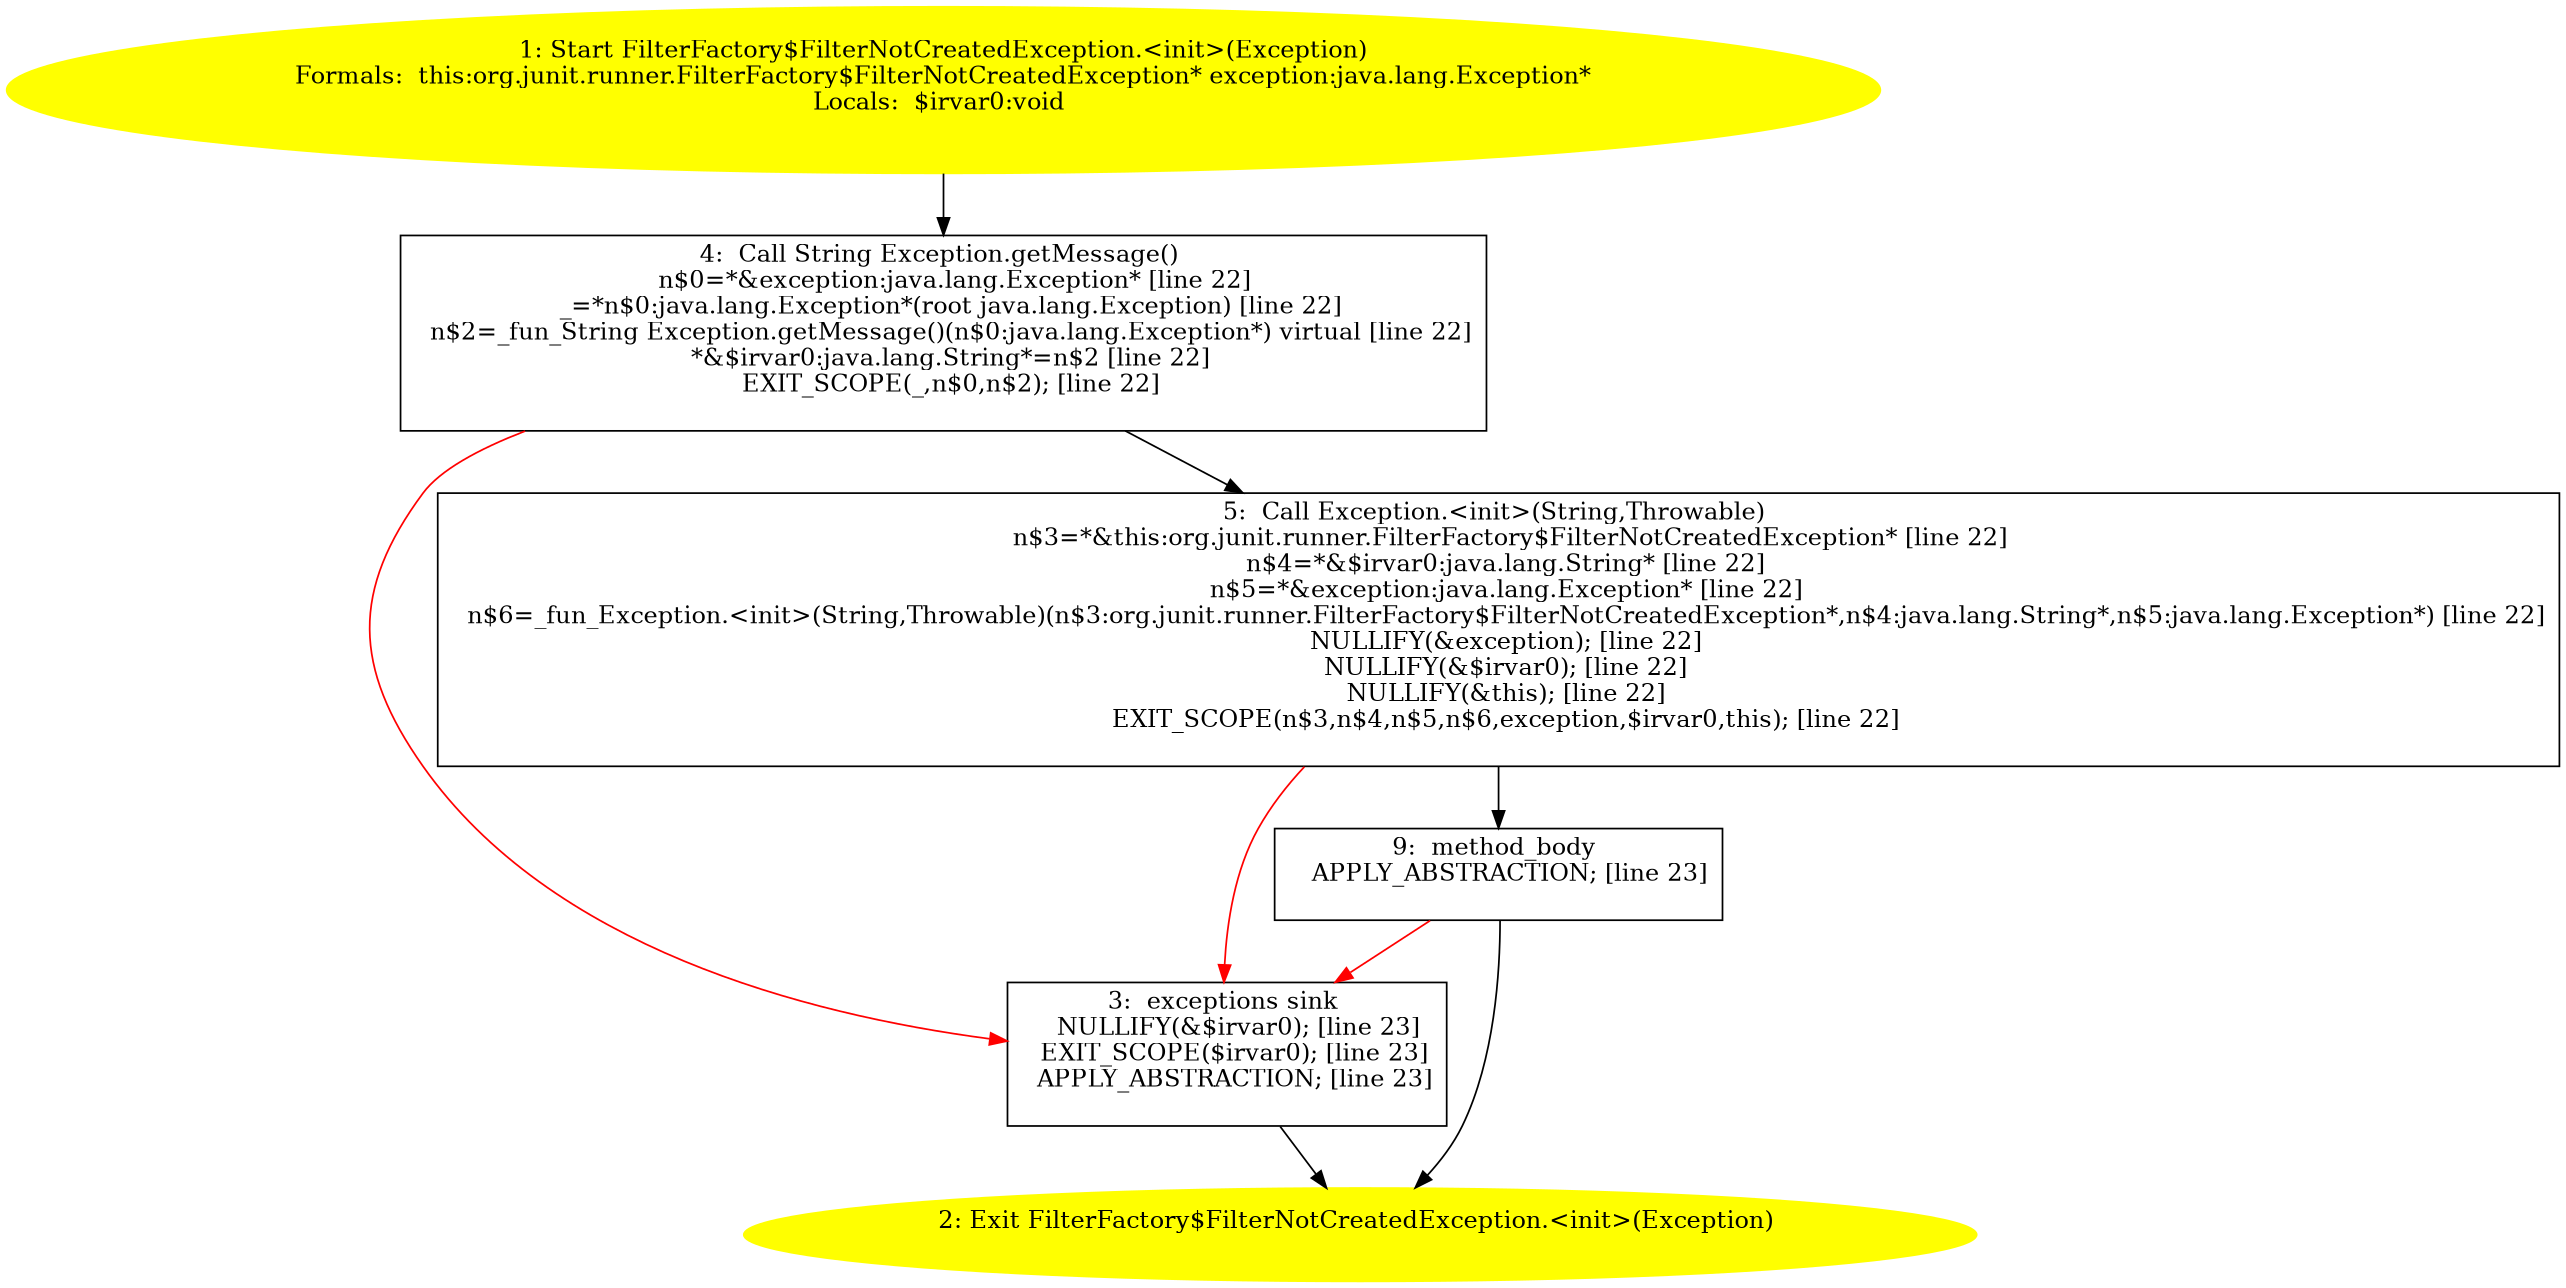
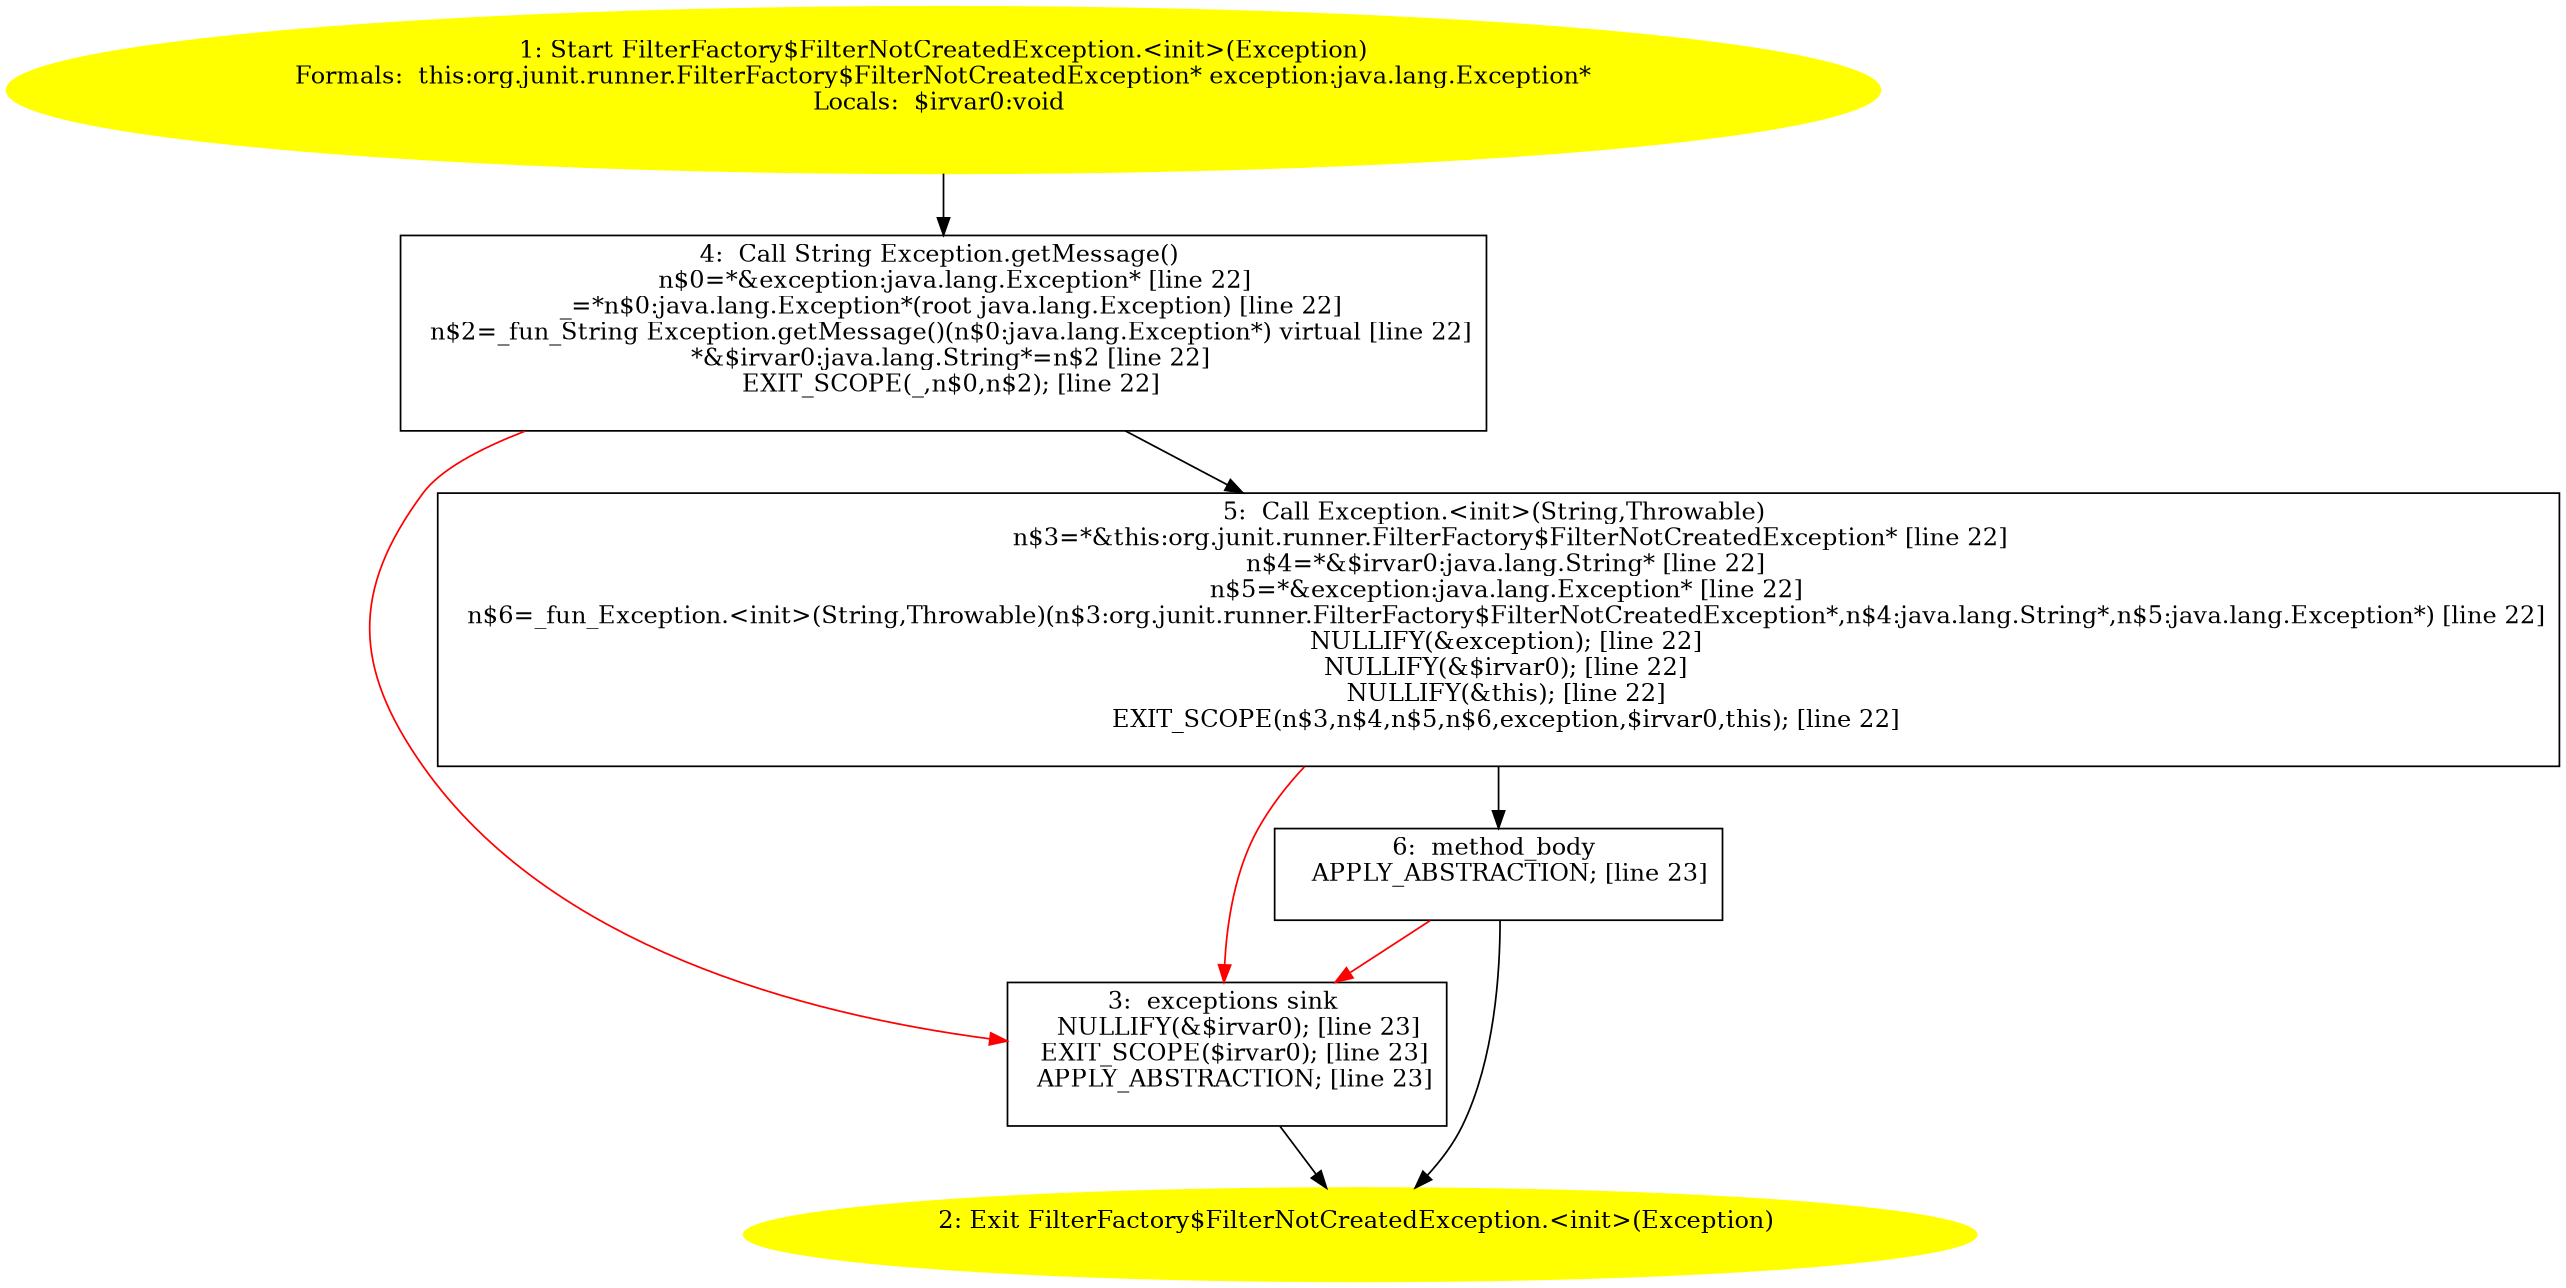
node "9:  method_body APPLY_ABSTRACTION; [line 23]": label "9:  method_body APPLY_ABSTRACTION; [line 23]" -> "6:  method_body APPLY_ABSTRACTION; [line 23]"
